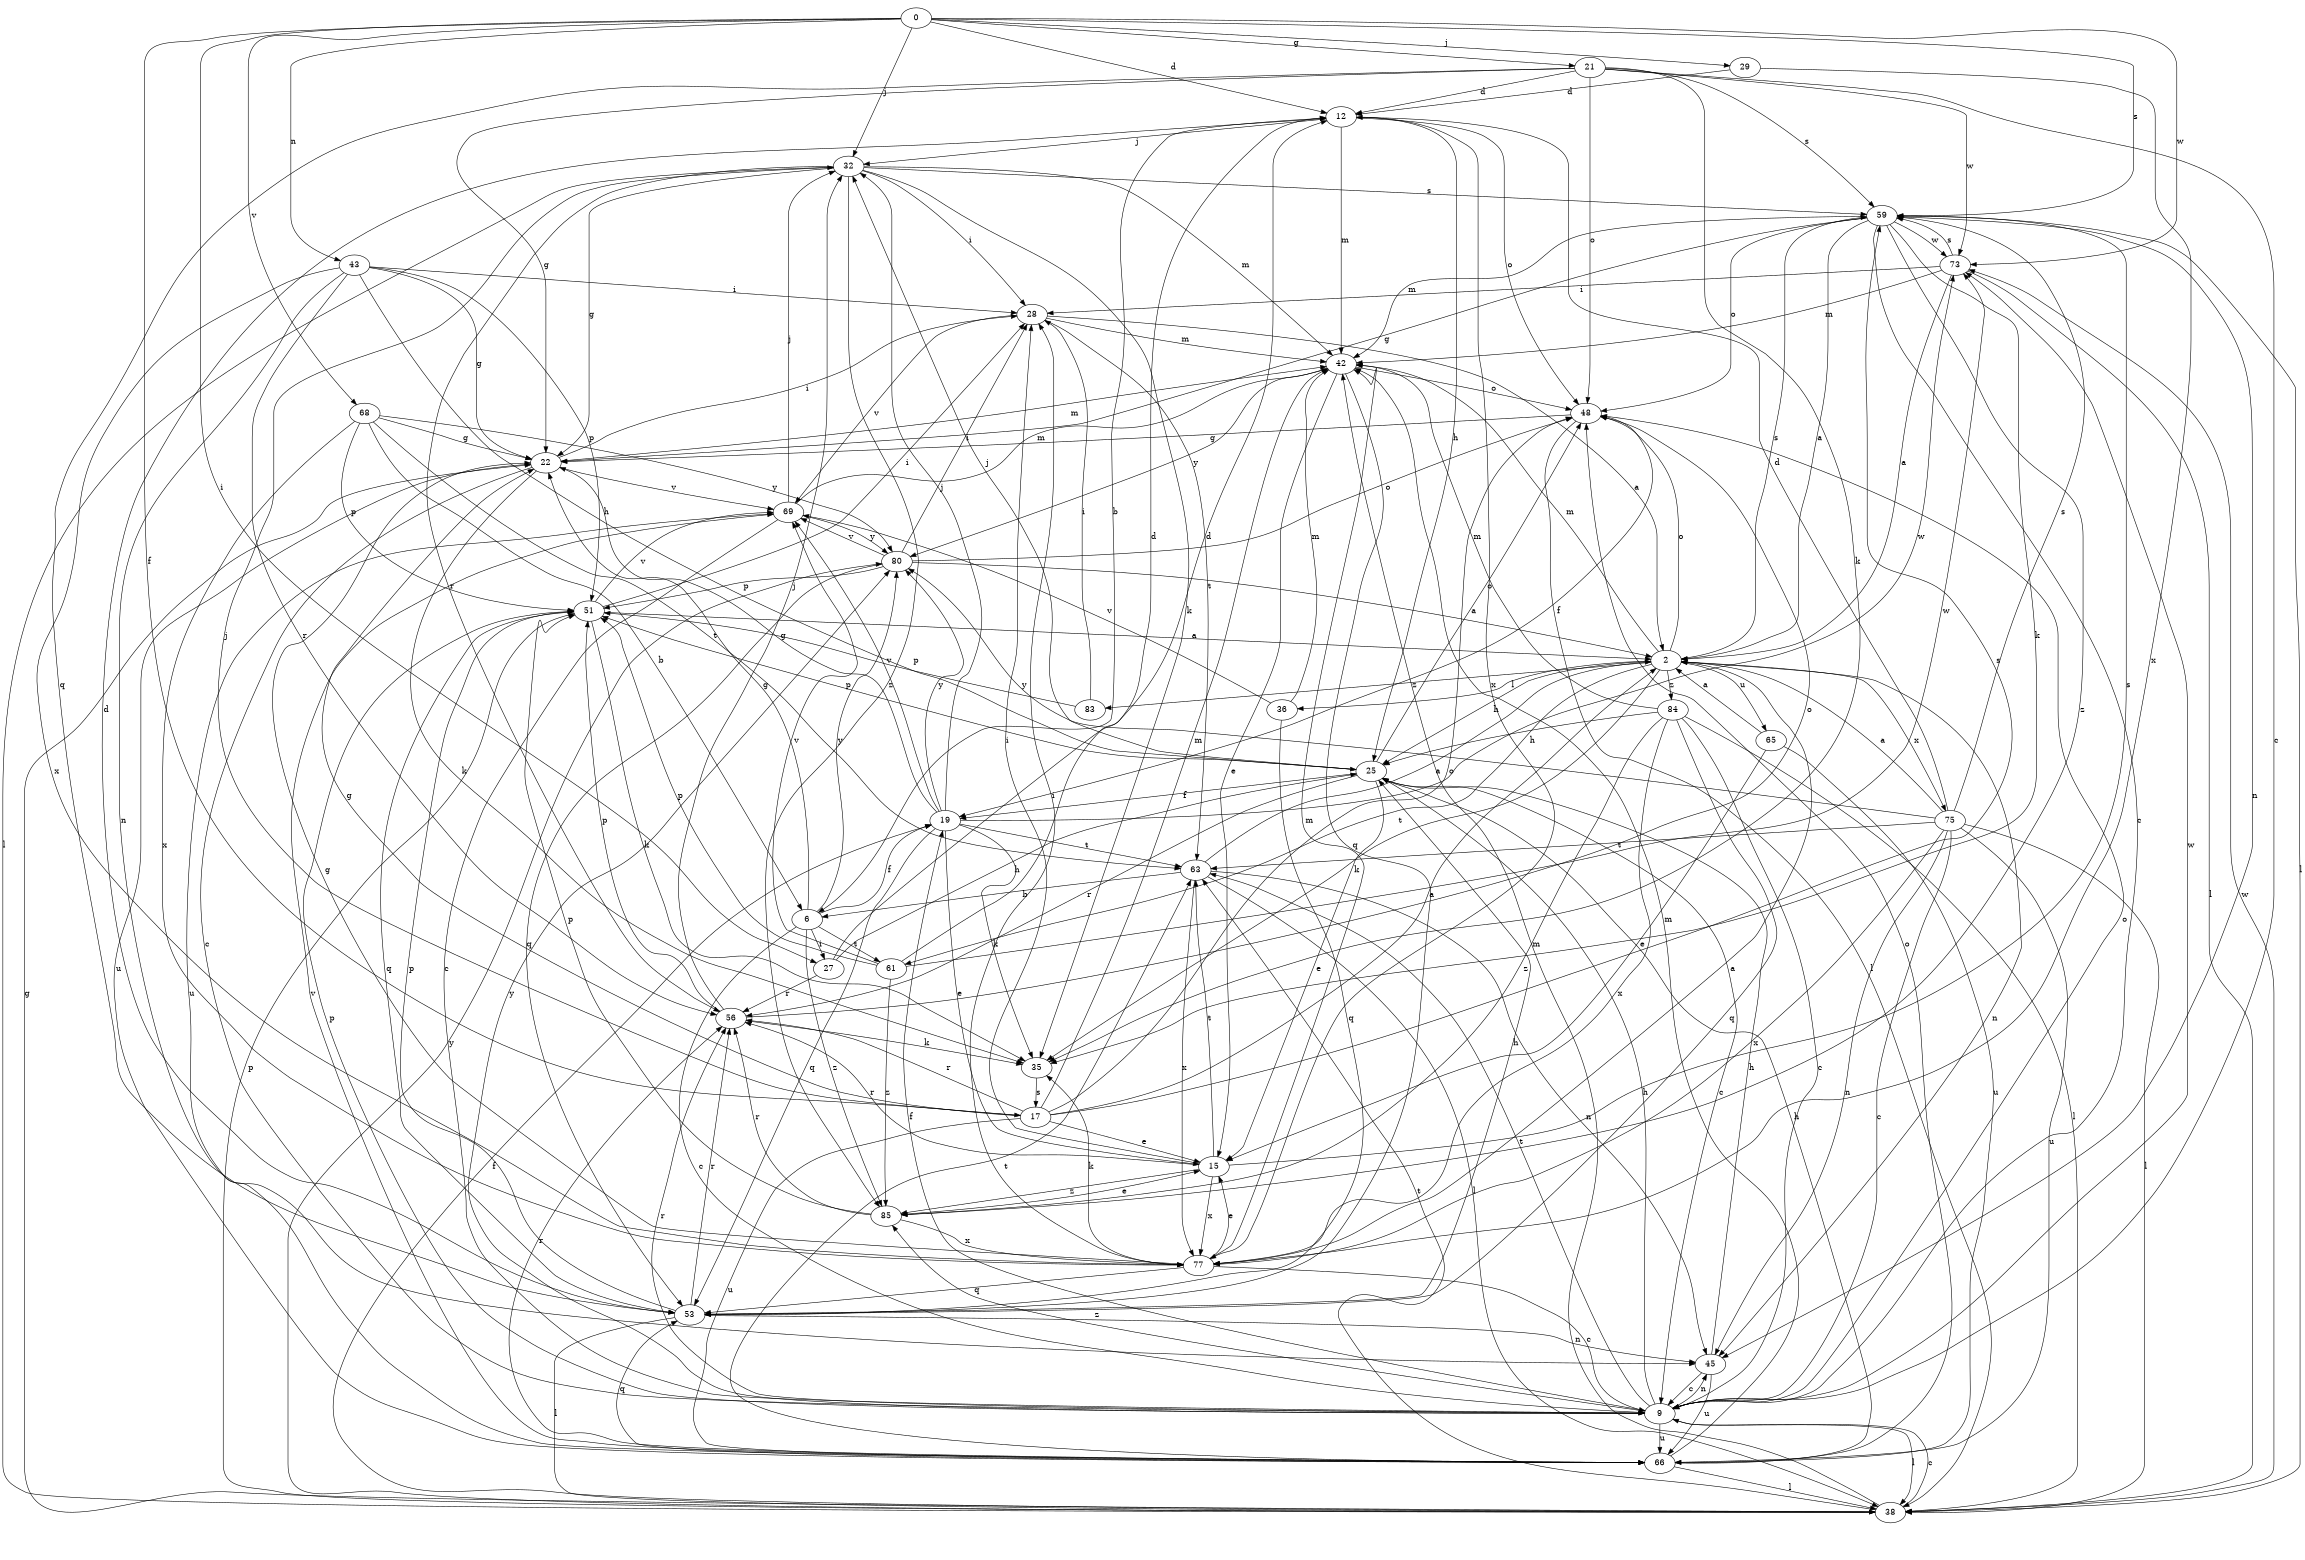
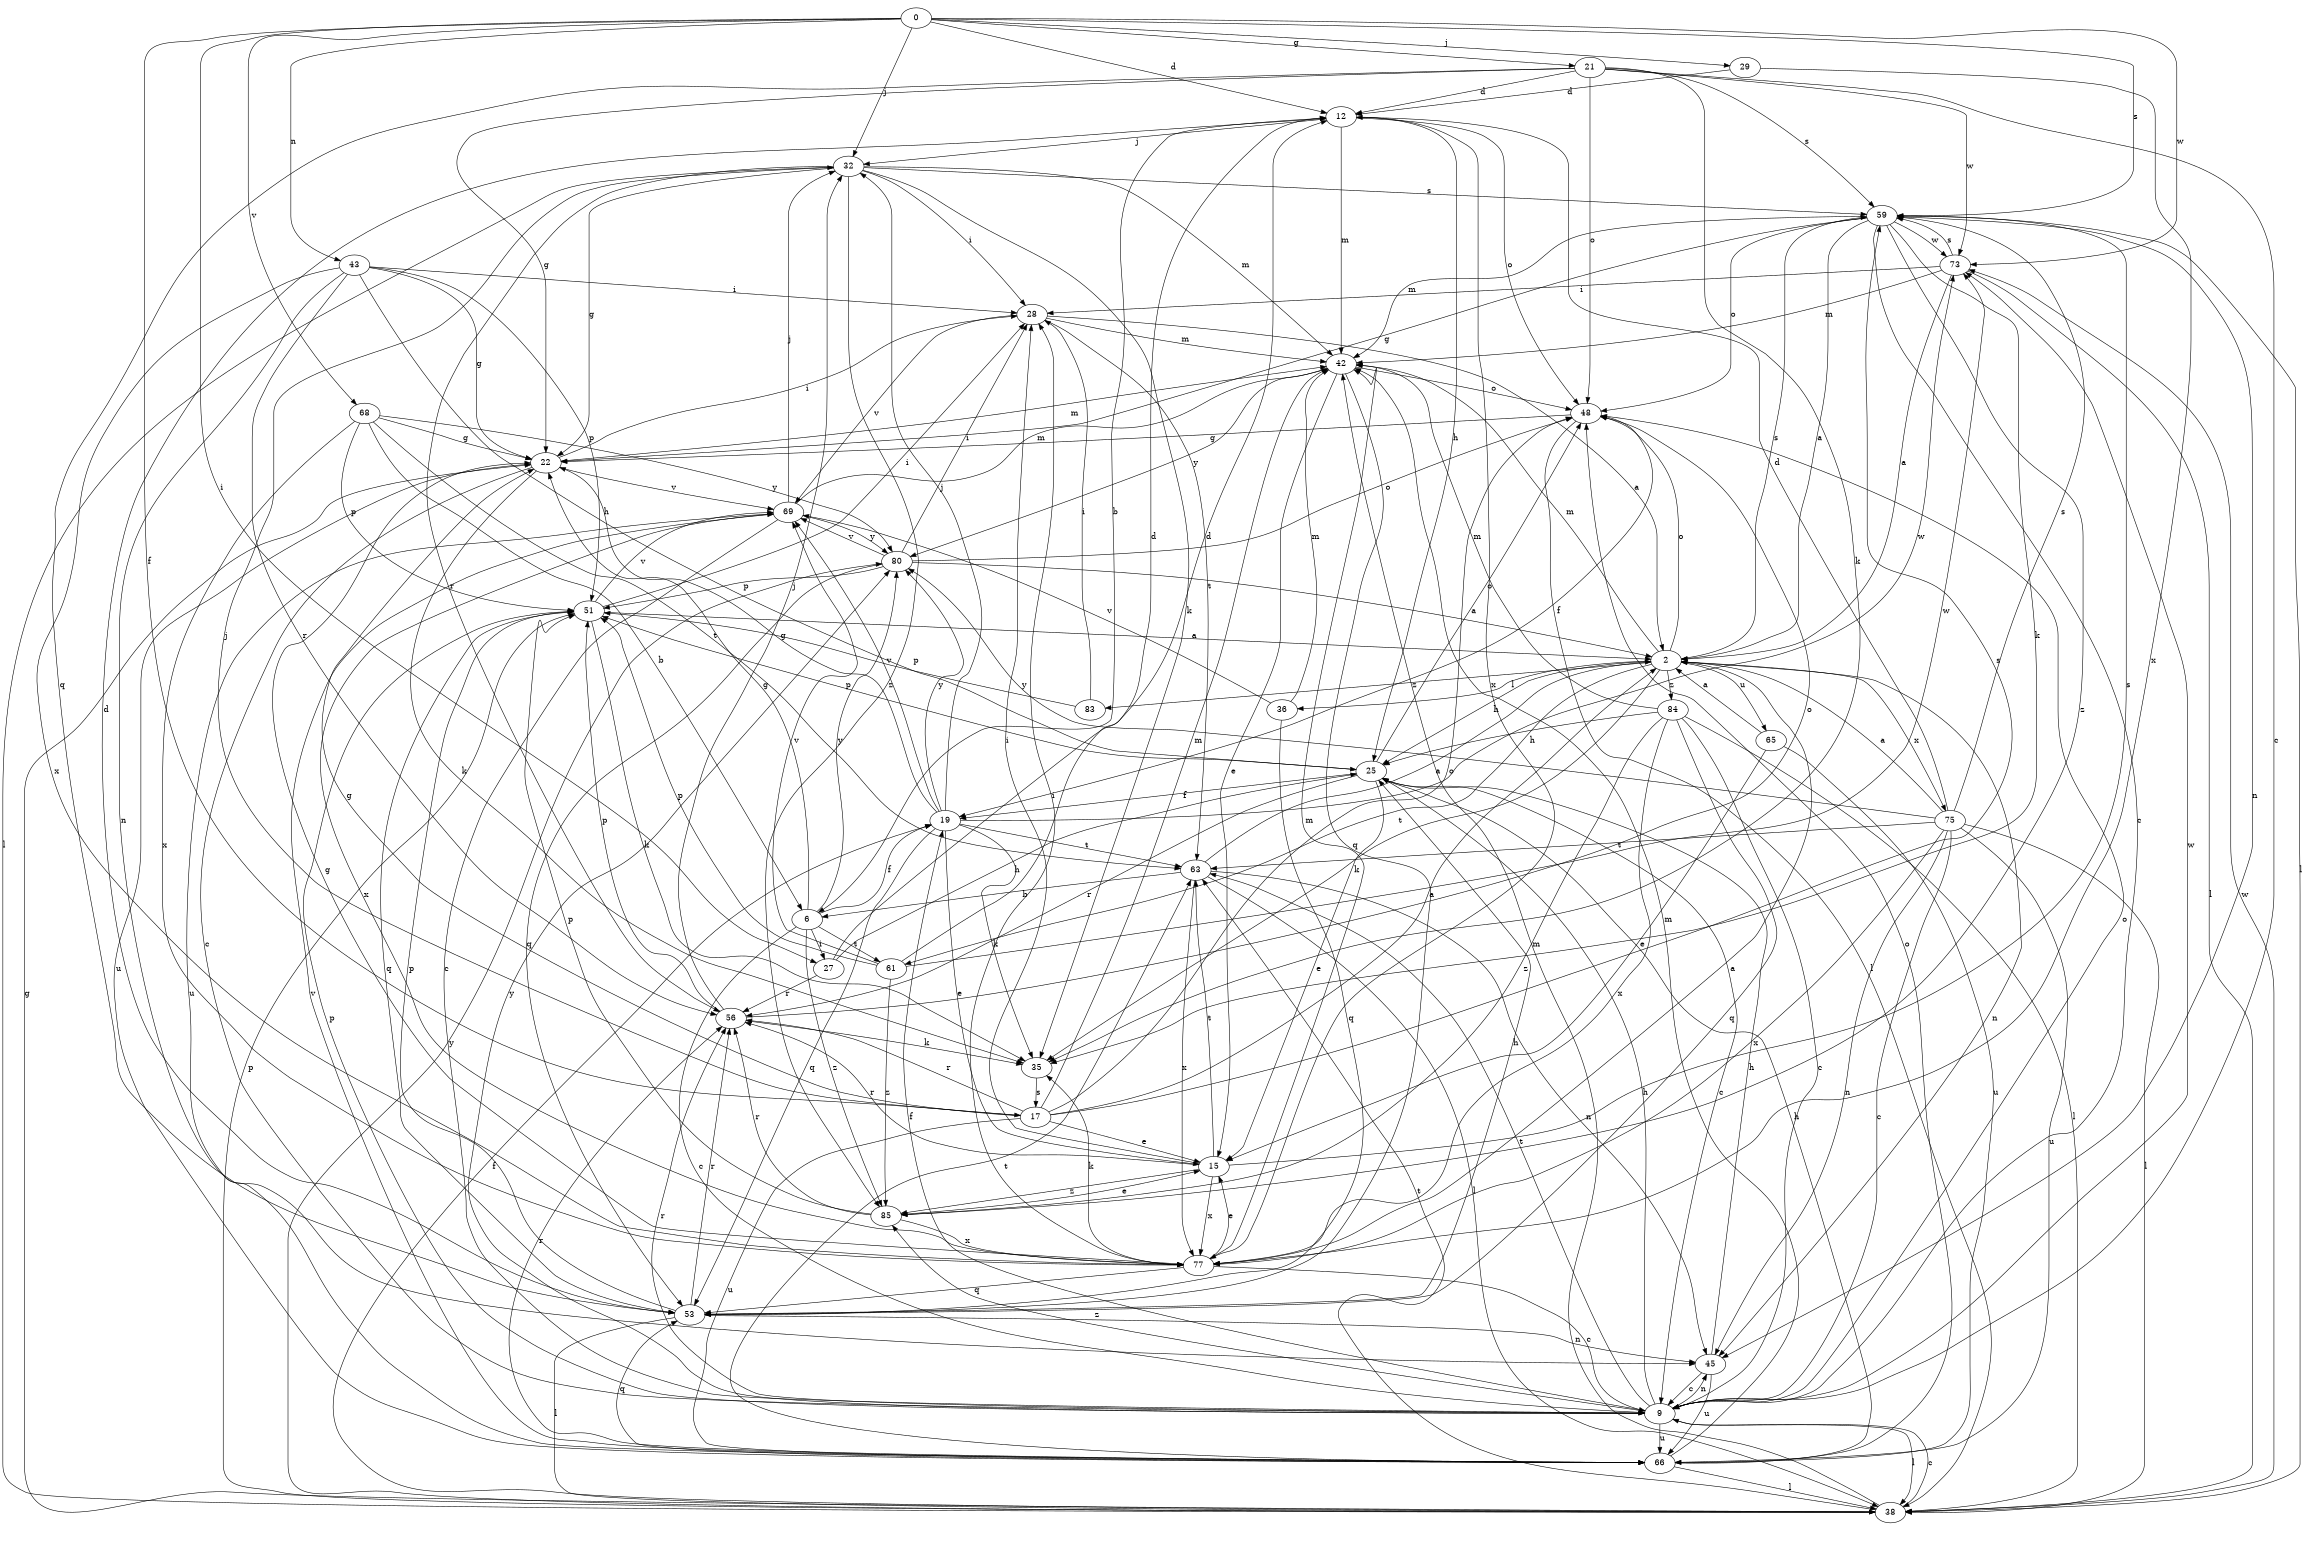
edge "25" -> "32": removed, label "j"
edge "69" -> "77": added, label "x"
